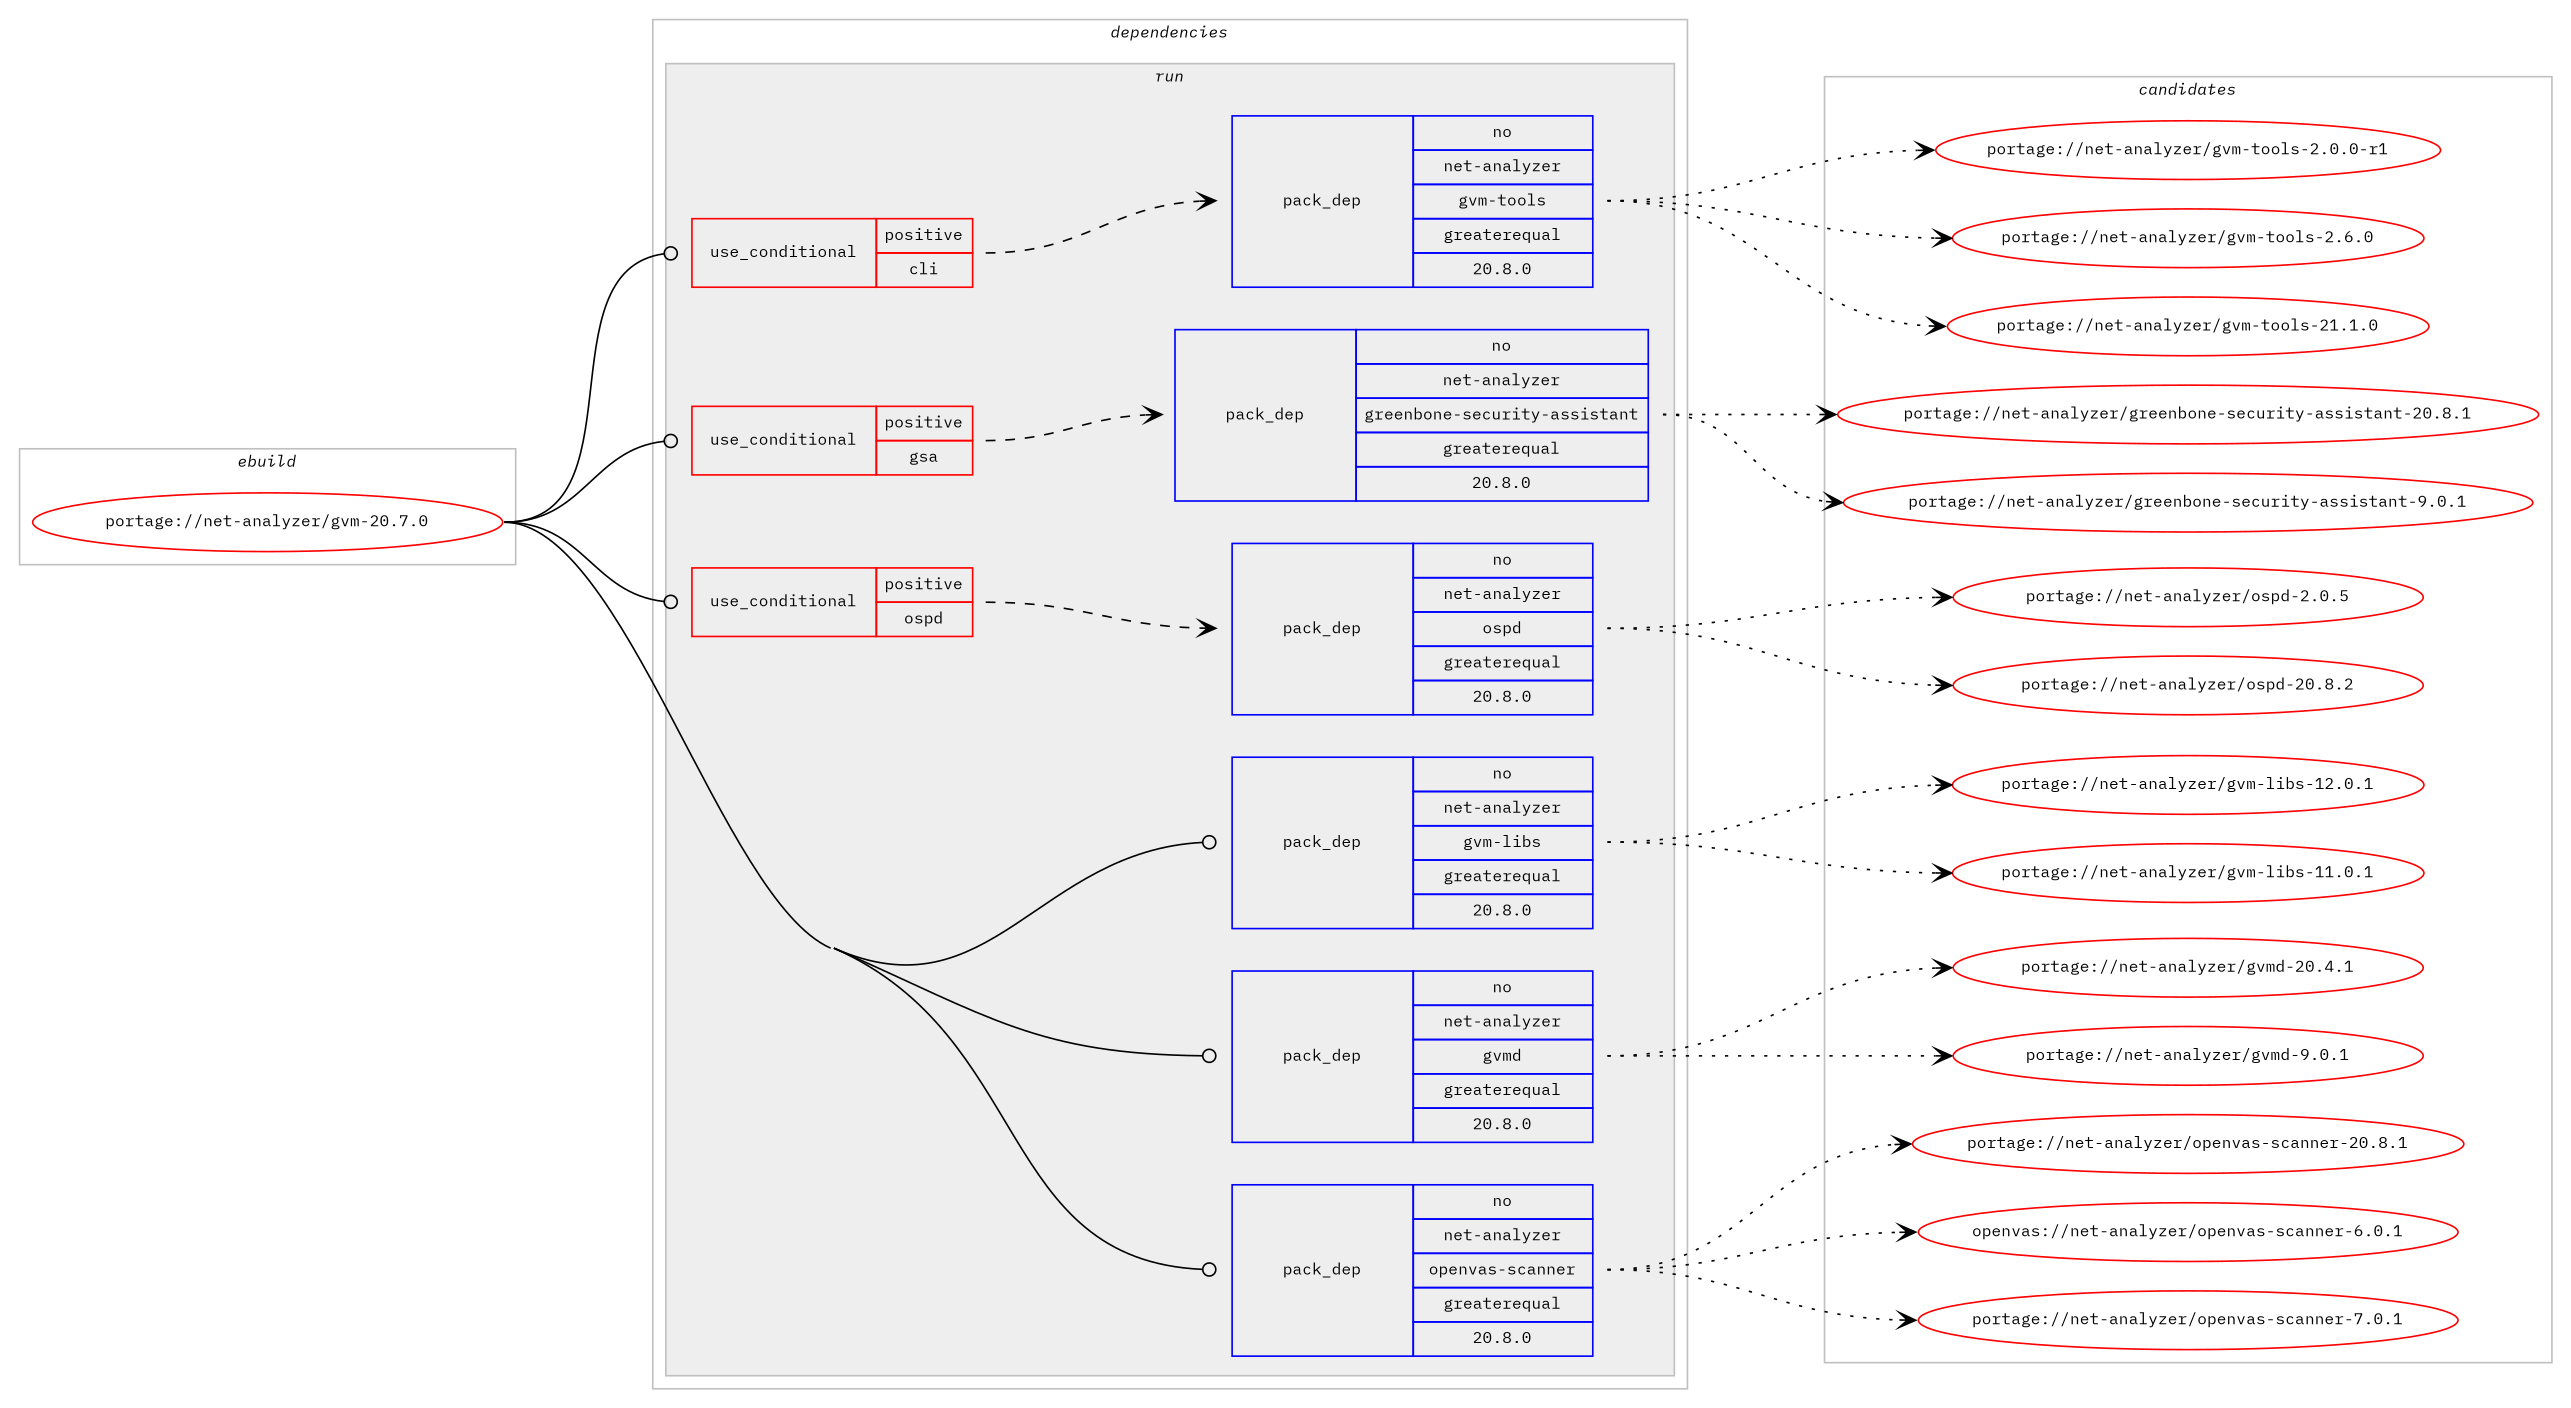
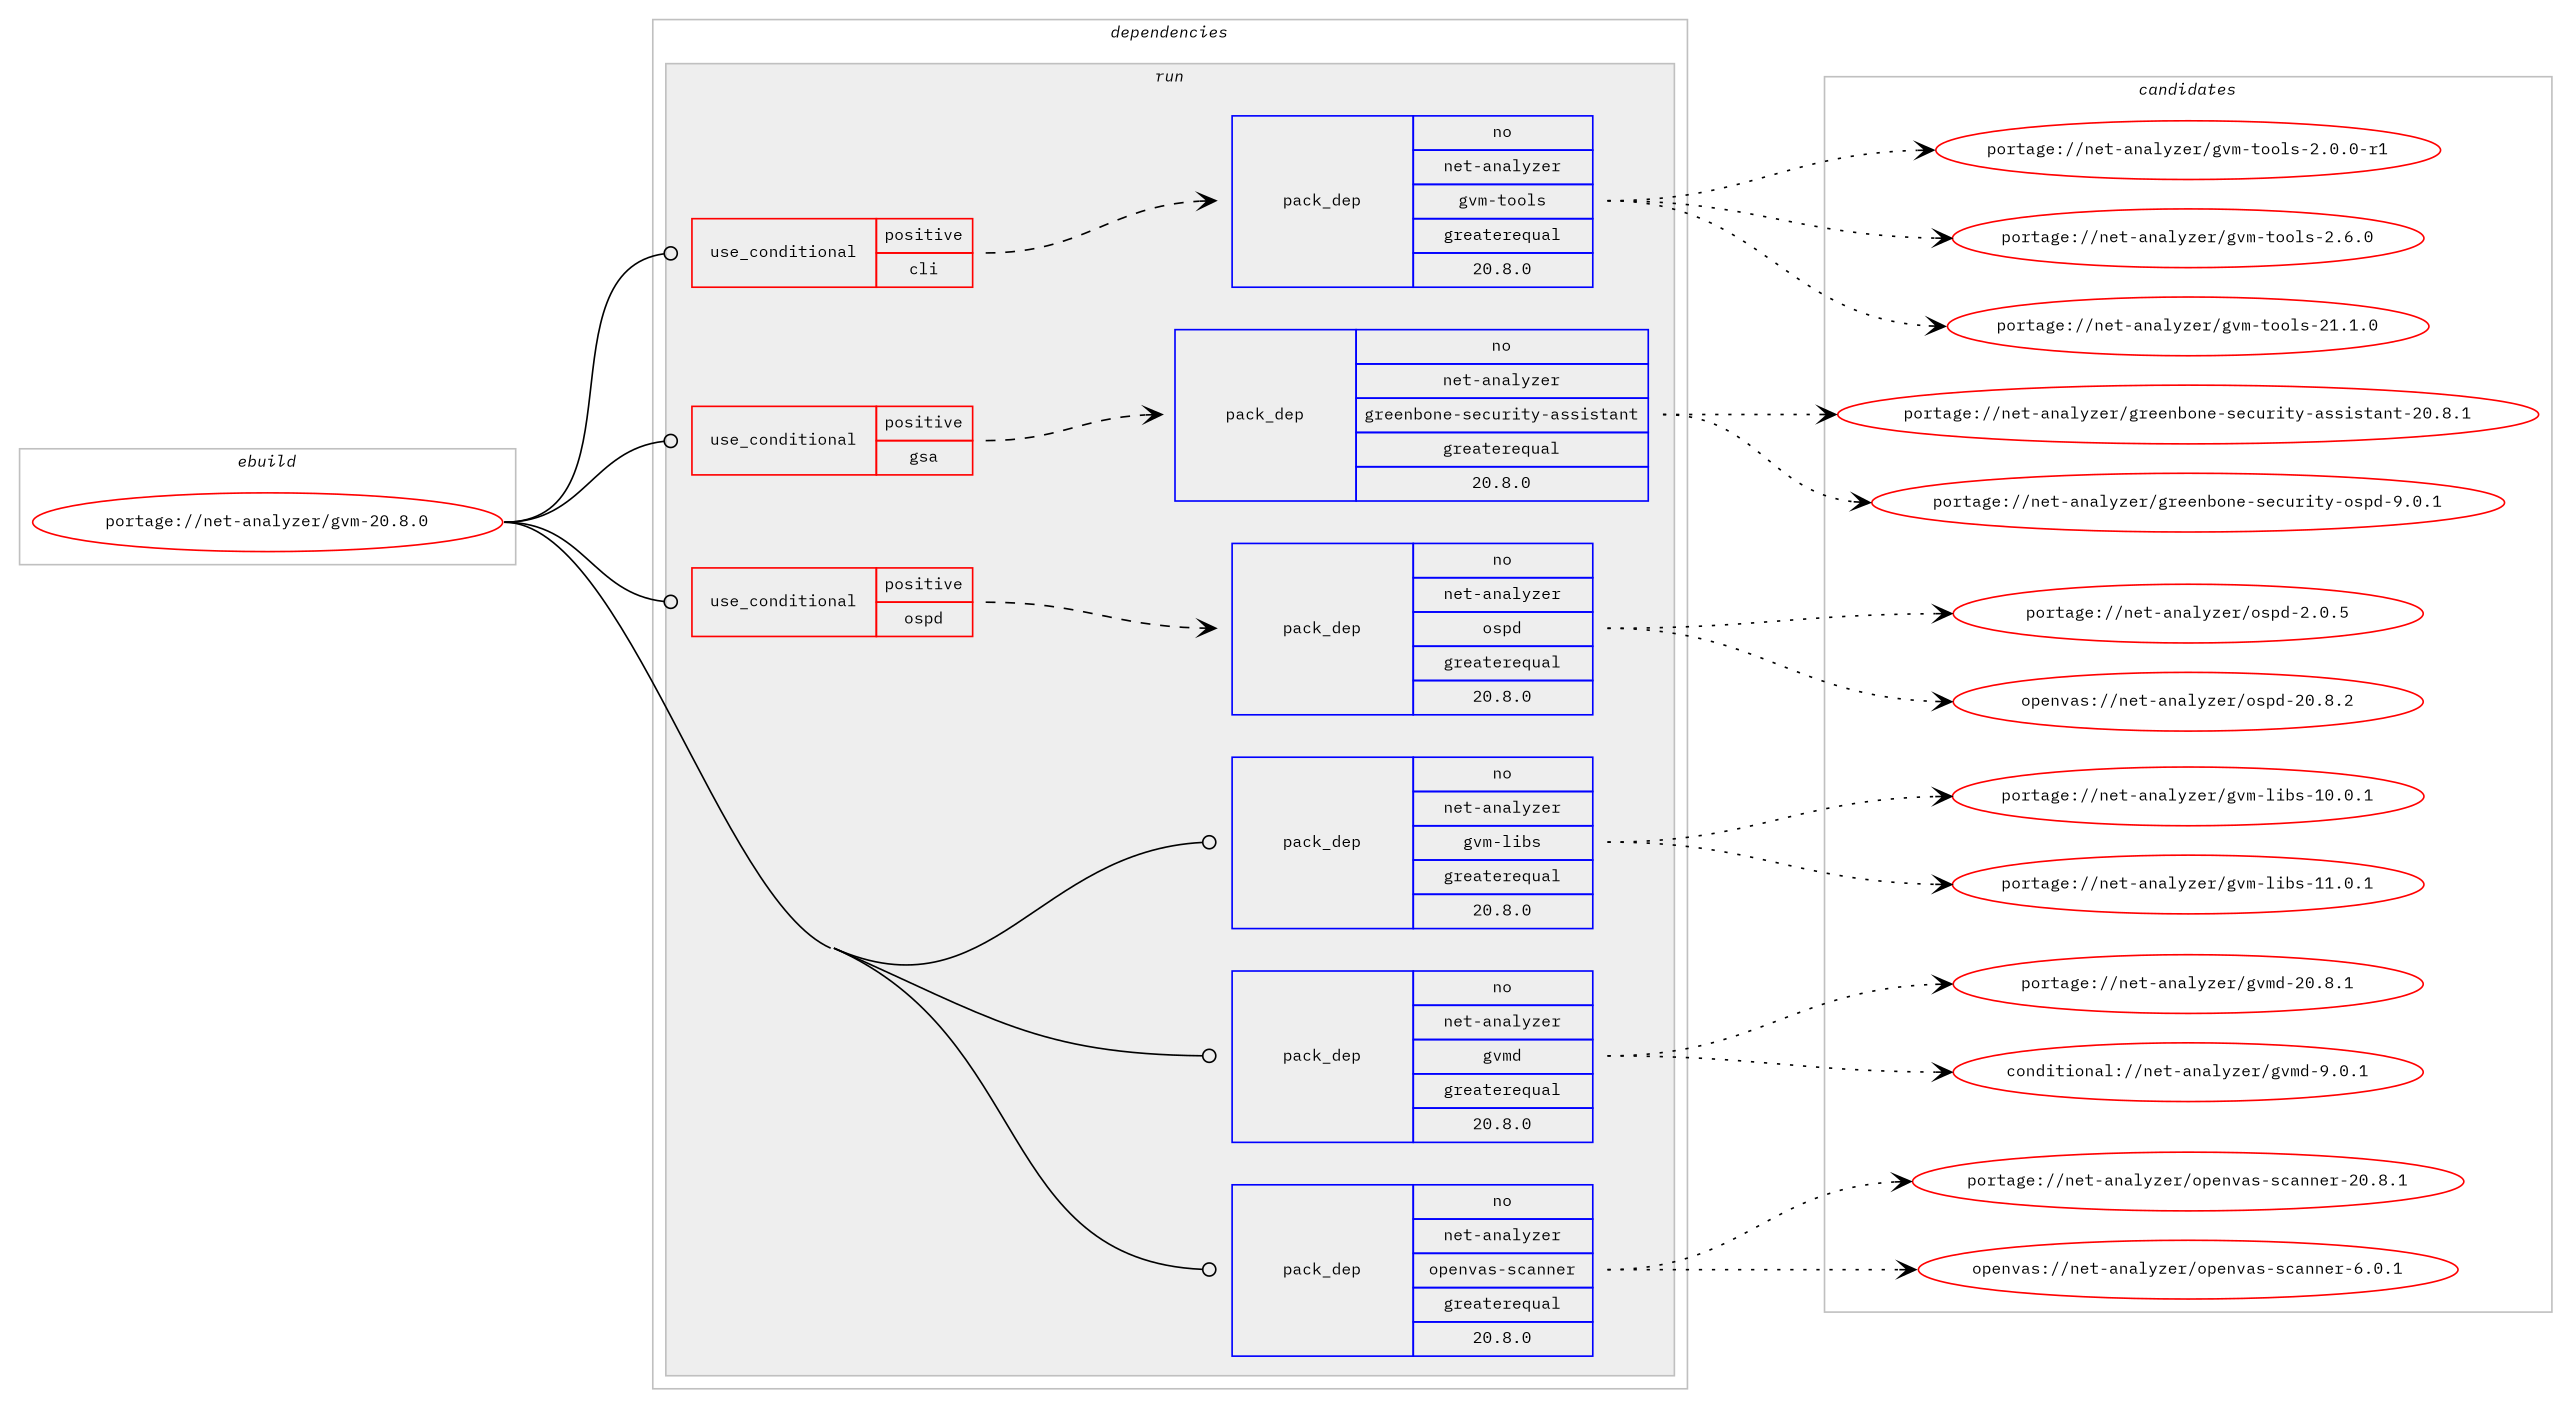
node "portage://net-analyzer/greenbone-security-assistant-9.0.1": label "portage://net-analyzer/greenbone-security-assistant-9.0.1" -> "portage://net-analyzer/greenbone-security-ospd-9.0.1"
node "portage://net-analyzer/gvm-20.7.0": label "portage://net-analyzer/gvm-20.7.0" -> "portage://net-analyzer/gvm-20.8.0"
node "portage://net-analyzer/ospd-20.8.2": label "portage://net-analyzer/ospd-20.8.2" -> "openvas://net-analyzer/ospd-20.8.2"
node "portage://net-analyzer/gvm-libs-12.0.1": label "portage://net-analyzer/gvm-libs-12.0.1" -> "portage://net-analyzer/gvm-libs-10.0.1"
node "portage://net-analyzer/gvmd-20.4.1": label "portage://net-analyzer/gvmd-20.4.1" -> "portage://net-analyzer/gvmd-20.8.1"
node "portage://net-analyzer/gvmd-9.0.1": label "portage://net-analyzer/gvmd-9.0.1" -> "conditional://net-analyzer/gvmd-9.0.1"
node "portage://net-analyzer/openvas-scanner-7.0.1": removed
